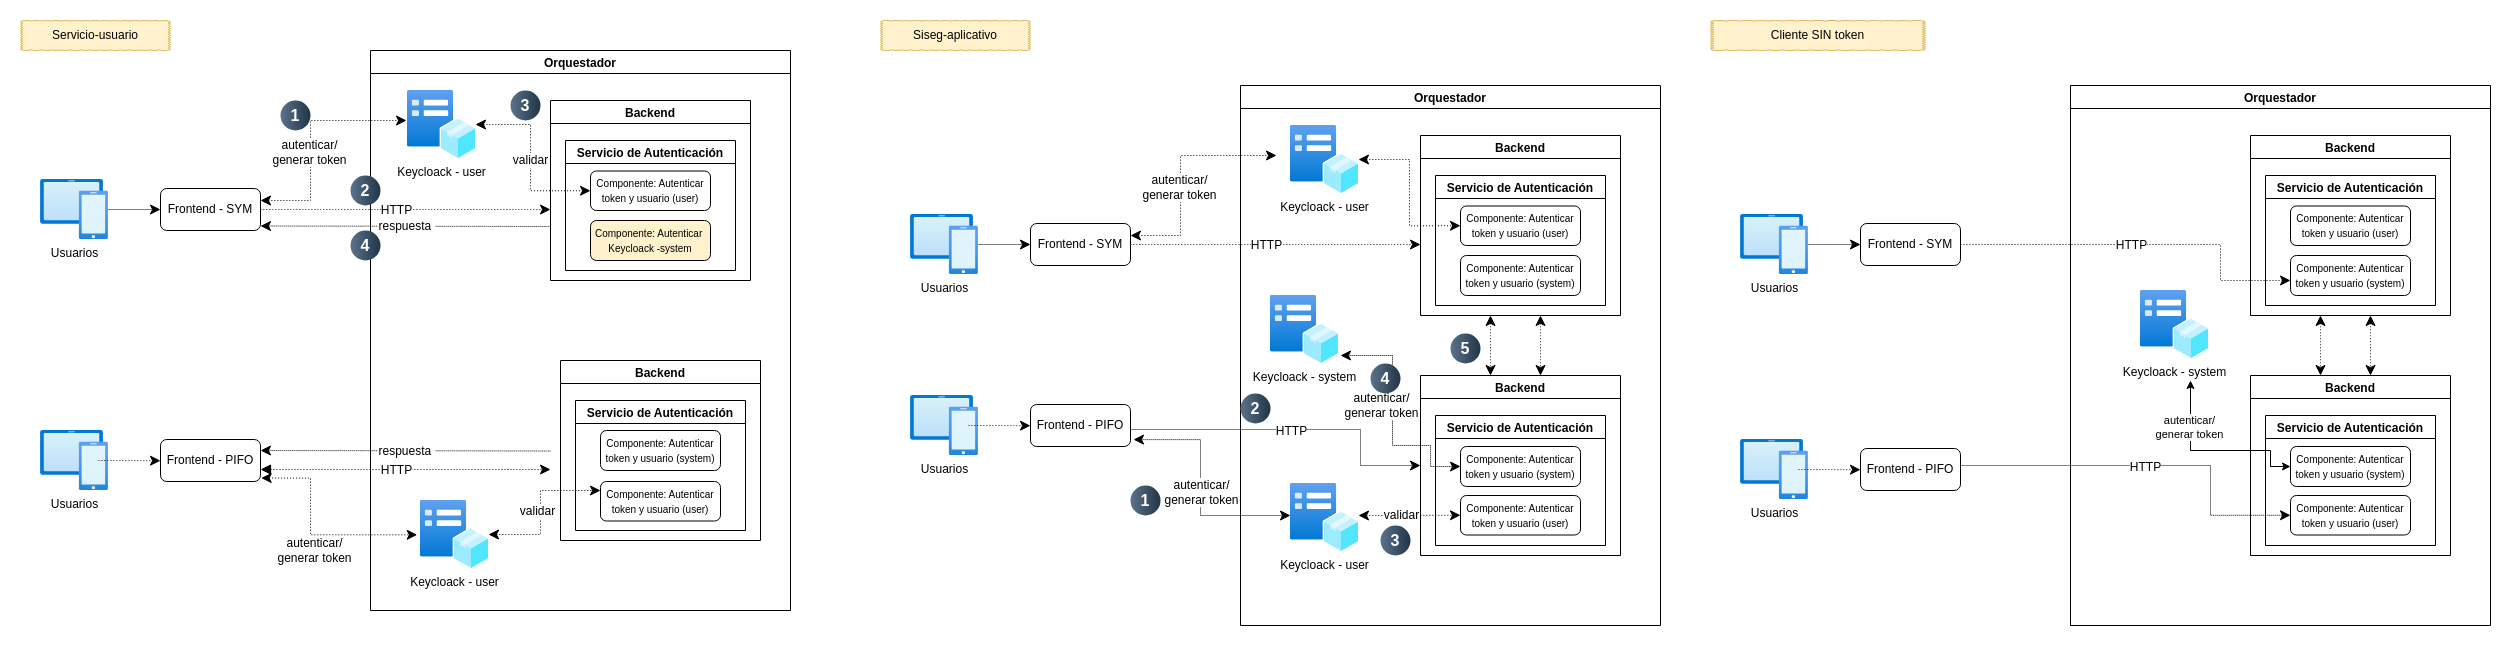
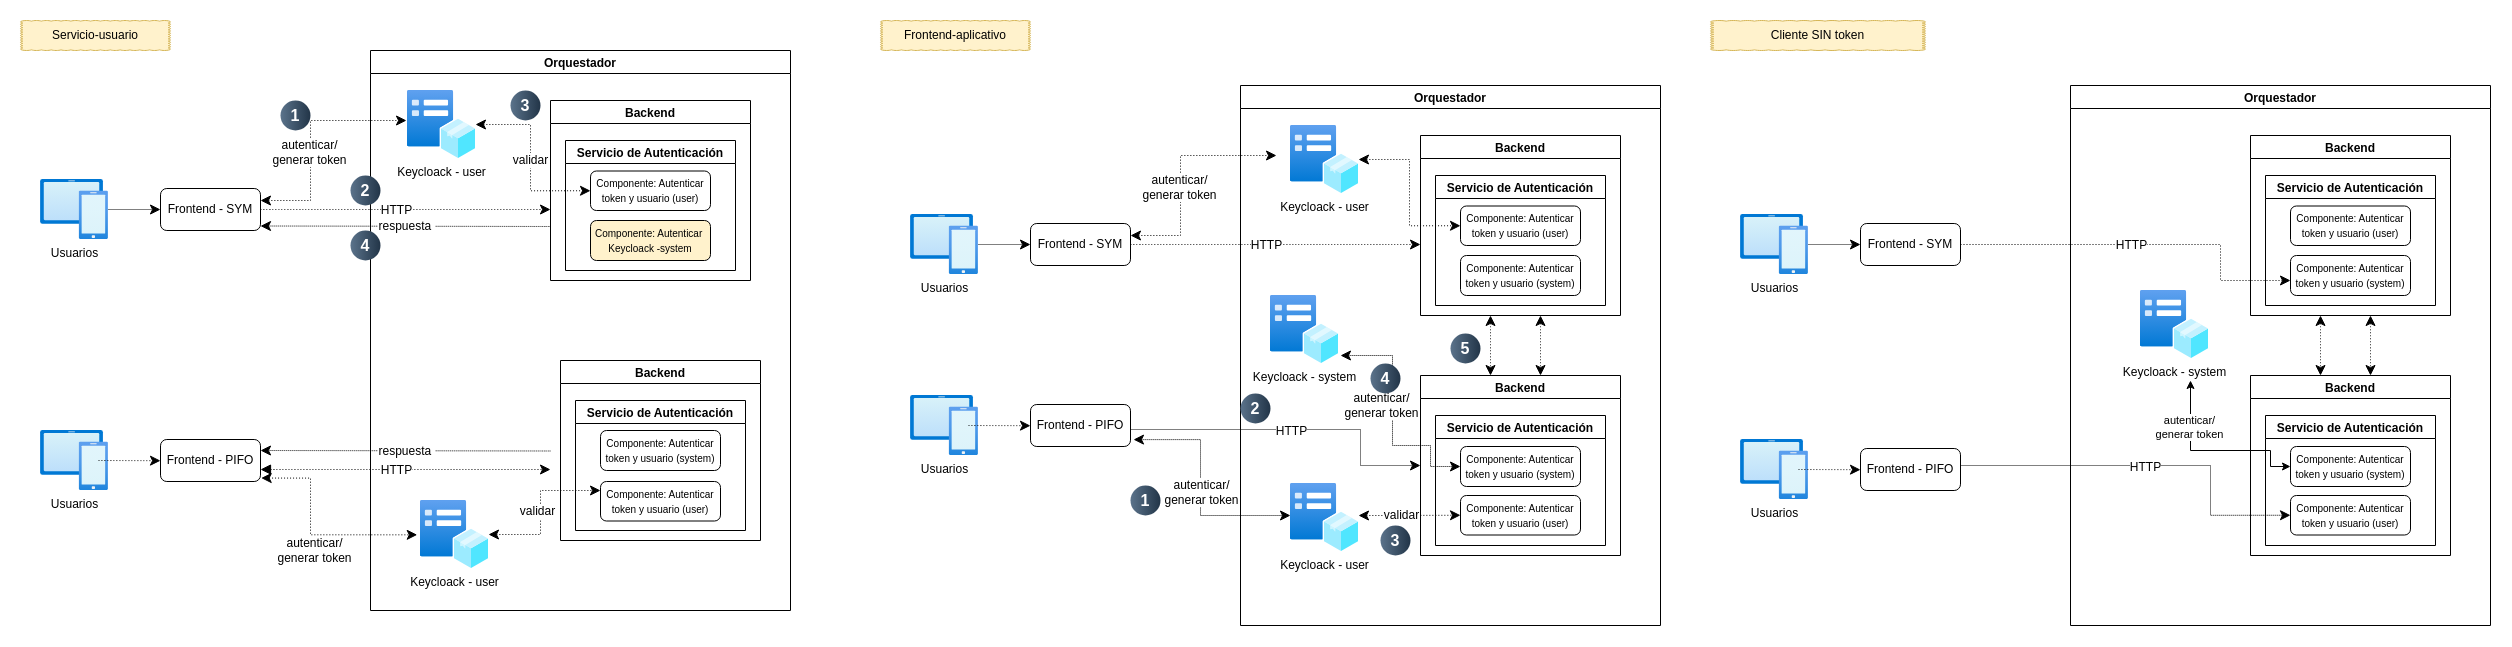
node "Siseg-aplicativo": label "Siseg-aplicativo" -> "Frontend-aplicativo"
